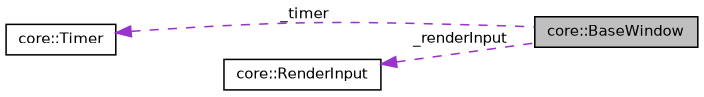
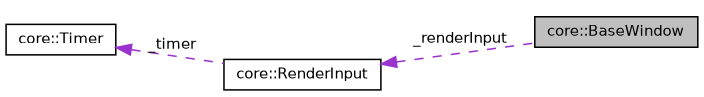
edge "core::BaseWindow" -> "core::Timer": now "core::RenderInput" -> "core::Timer"
